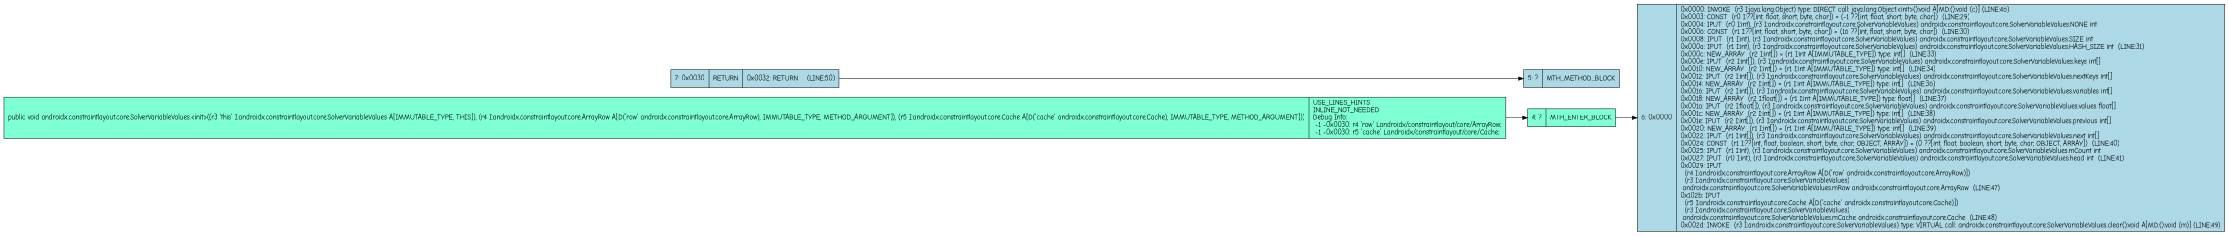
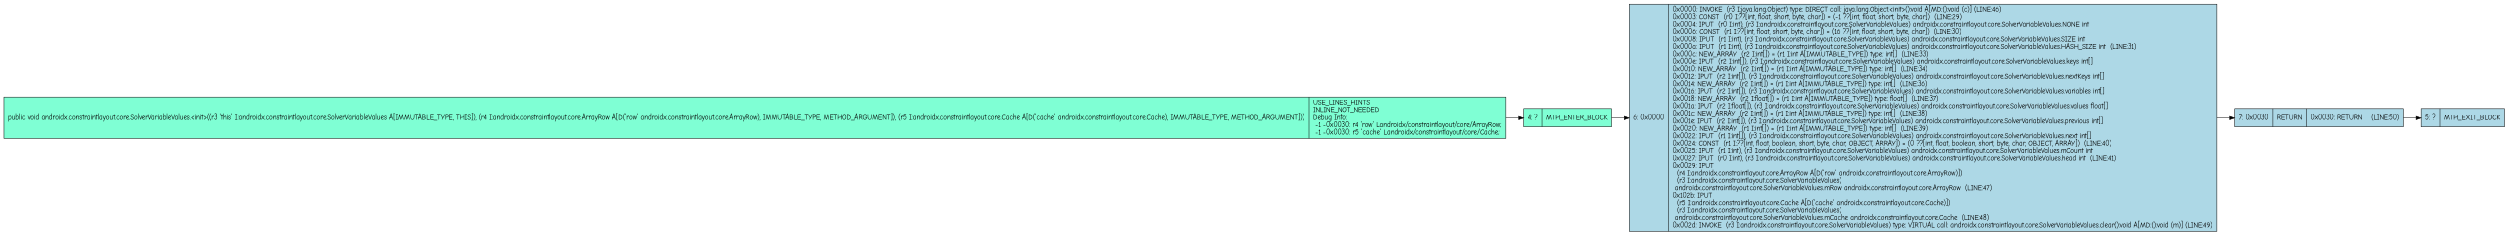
node "7: 0x0030": text "0x0032: RETURN    (LINE:50)" -> "0x0030: RETURN    (LINE:50)"
node "5: ?": text "MTH_METHOD_BLOCK" -> "MTH_EXIT_BLOCK"
edge "6: 0x0000" -> "7: 0x0030": added
